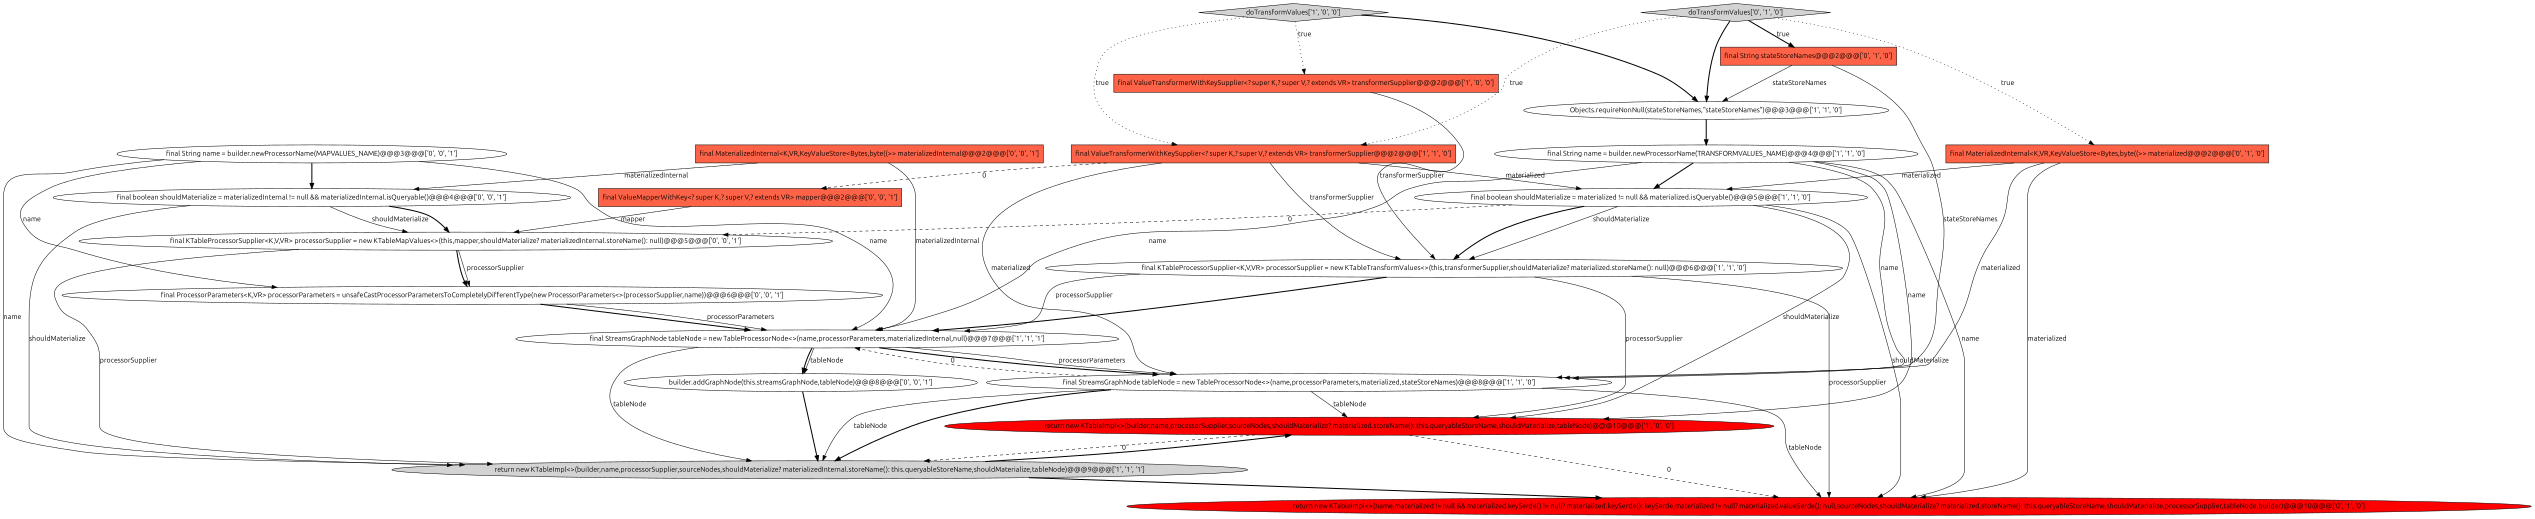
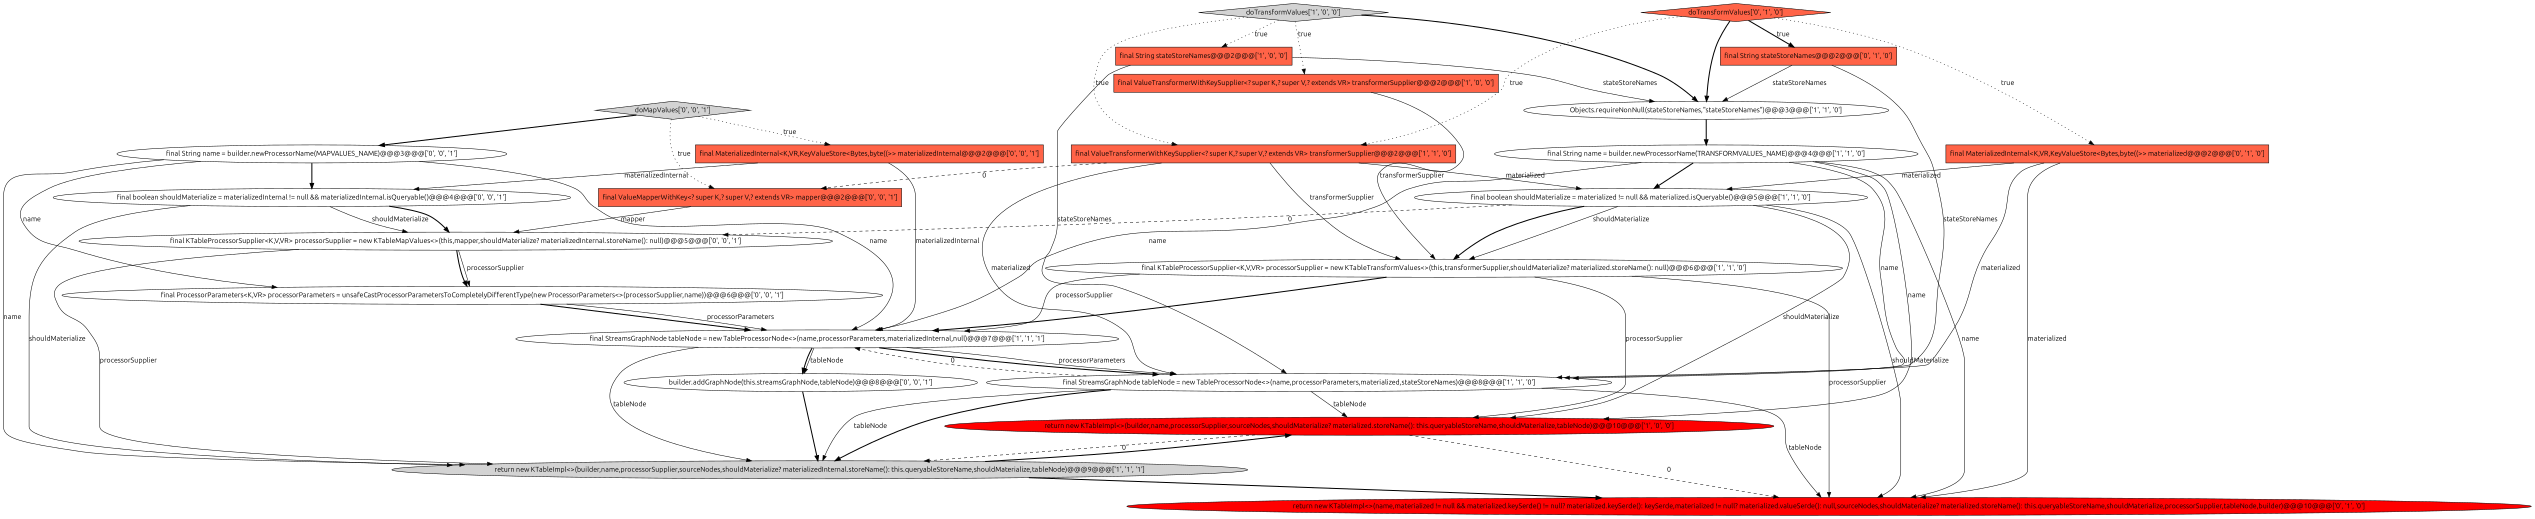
node "doTransformValues['0', '1', '0']": fillcolor lightgray -> tomato
node "final String stateStoreNames@@@2@@@['1', '0', '0']": added
node "doMapValues['0', '0', '1']": added
